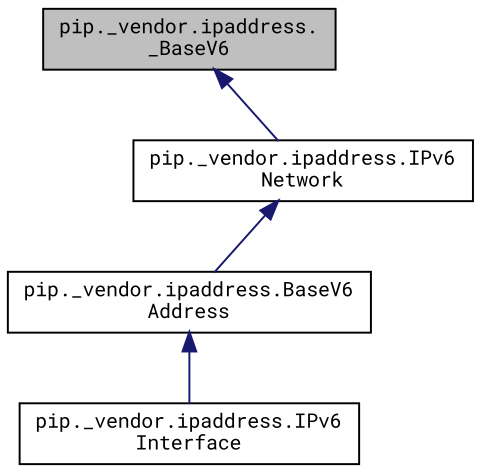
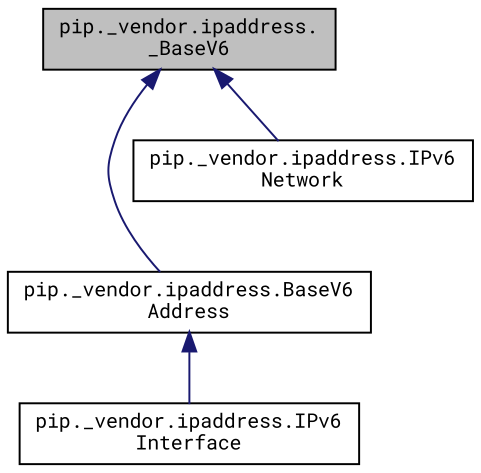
edge "pip._vendor.ipaddress.BaseV6 Address" -> "pip._vendor.ipaddress.IPv6 Network": now "pip._vendor.ipaddress.BaseV6 Address" -> "pip._vendor.ipaddress. _BaseV6"
